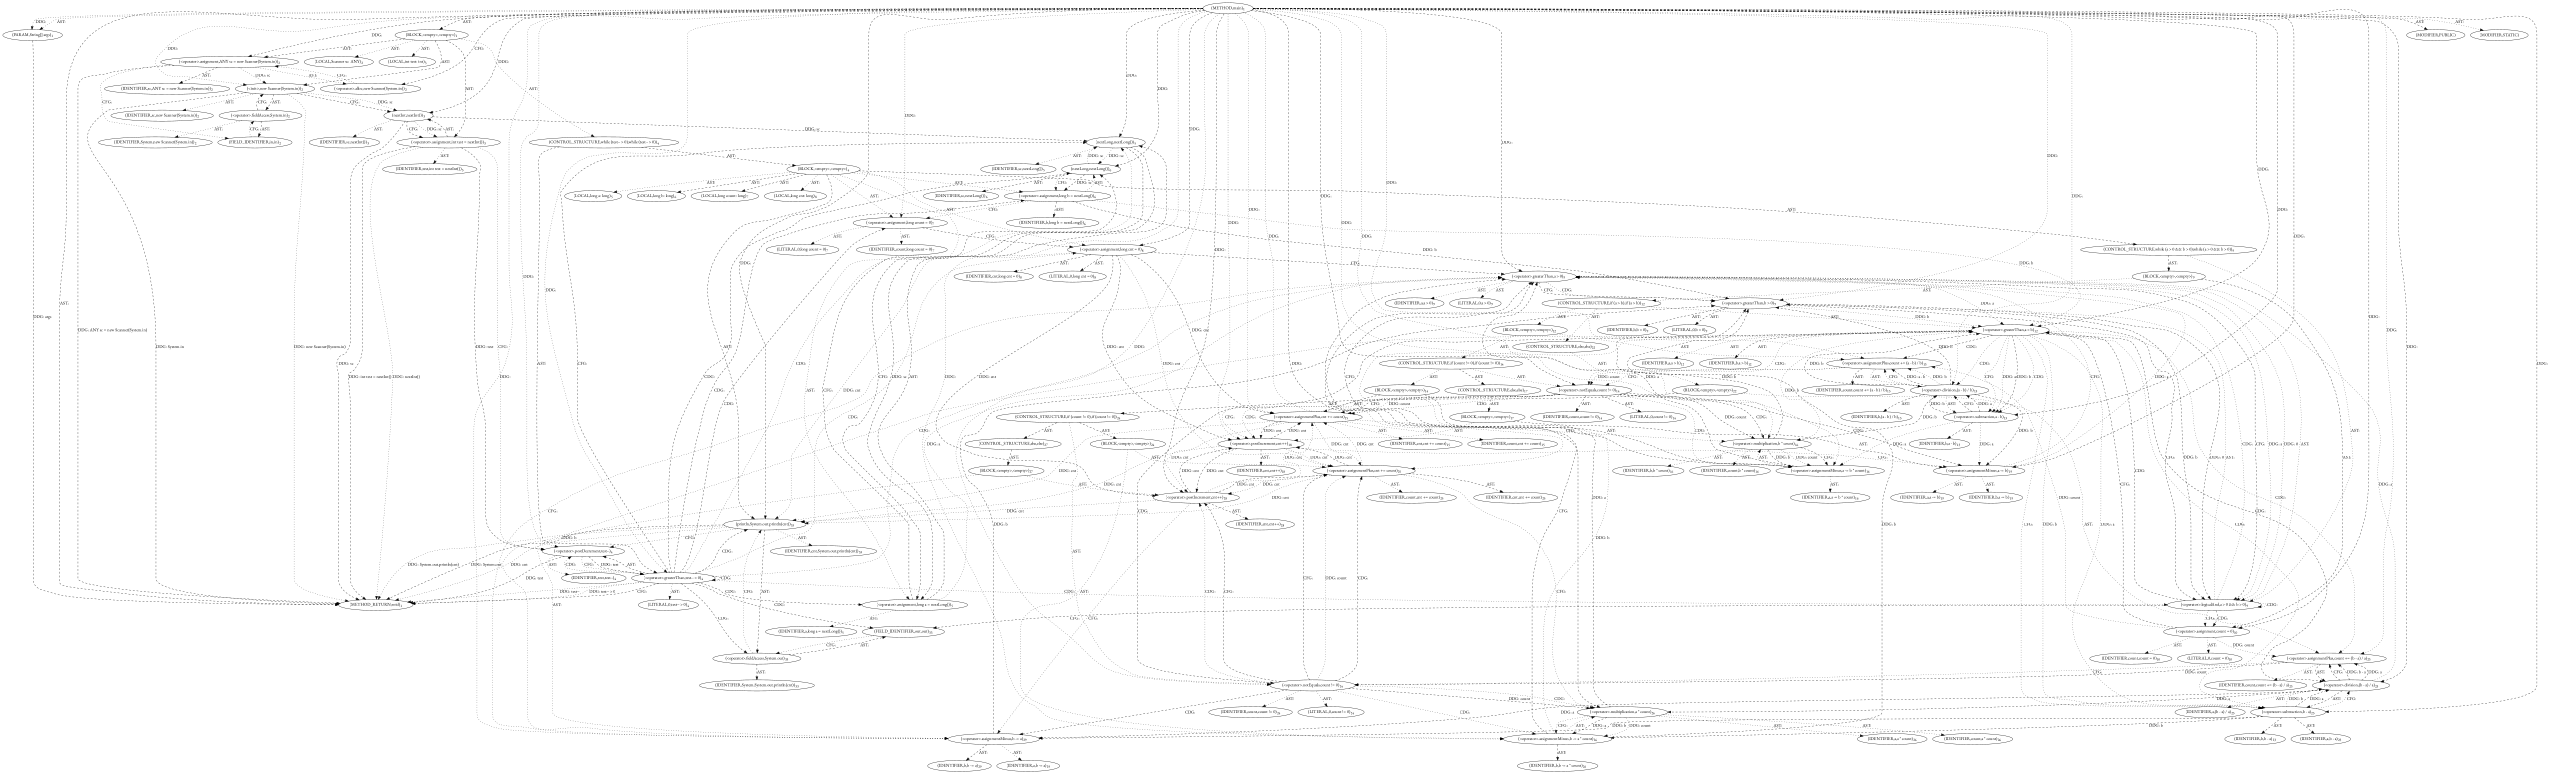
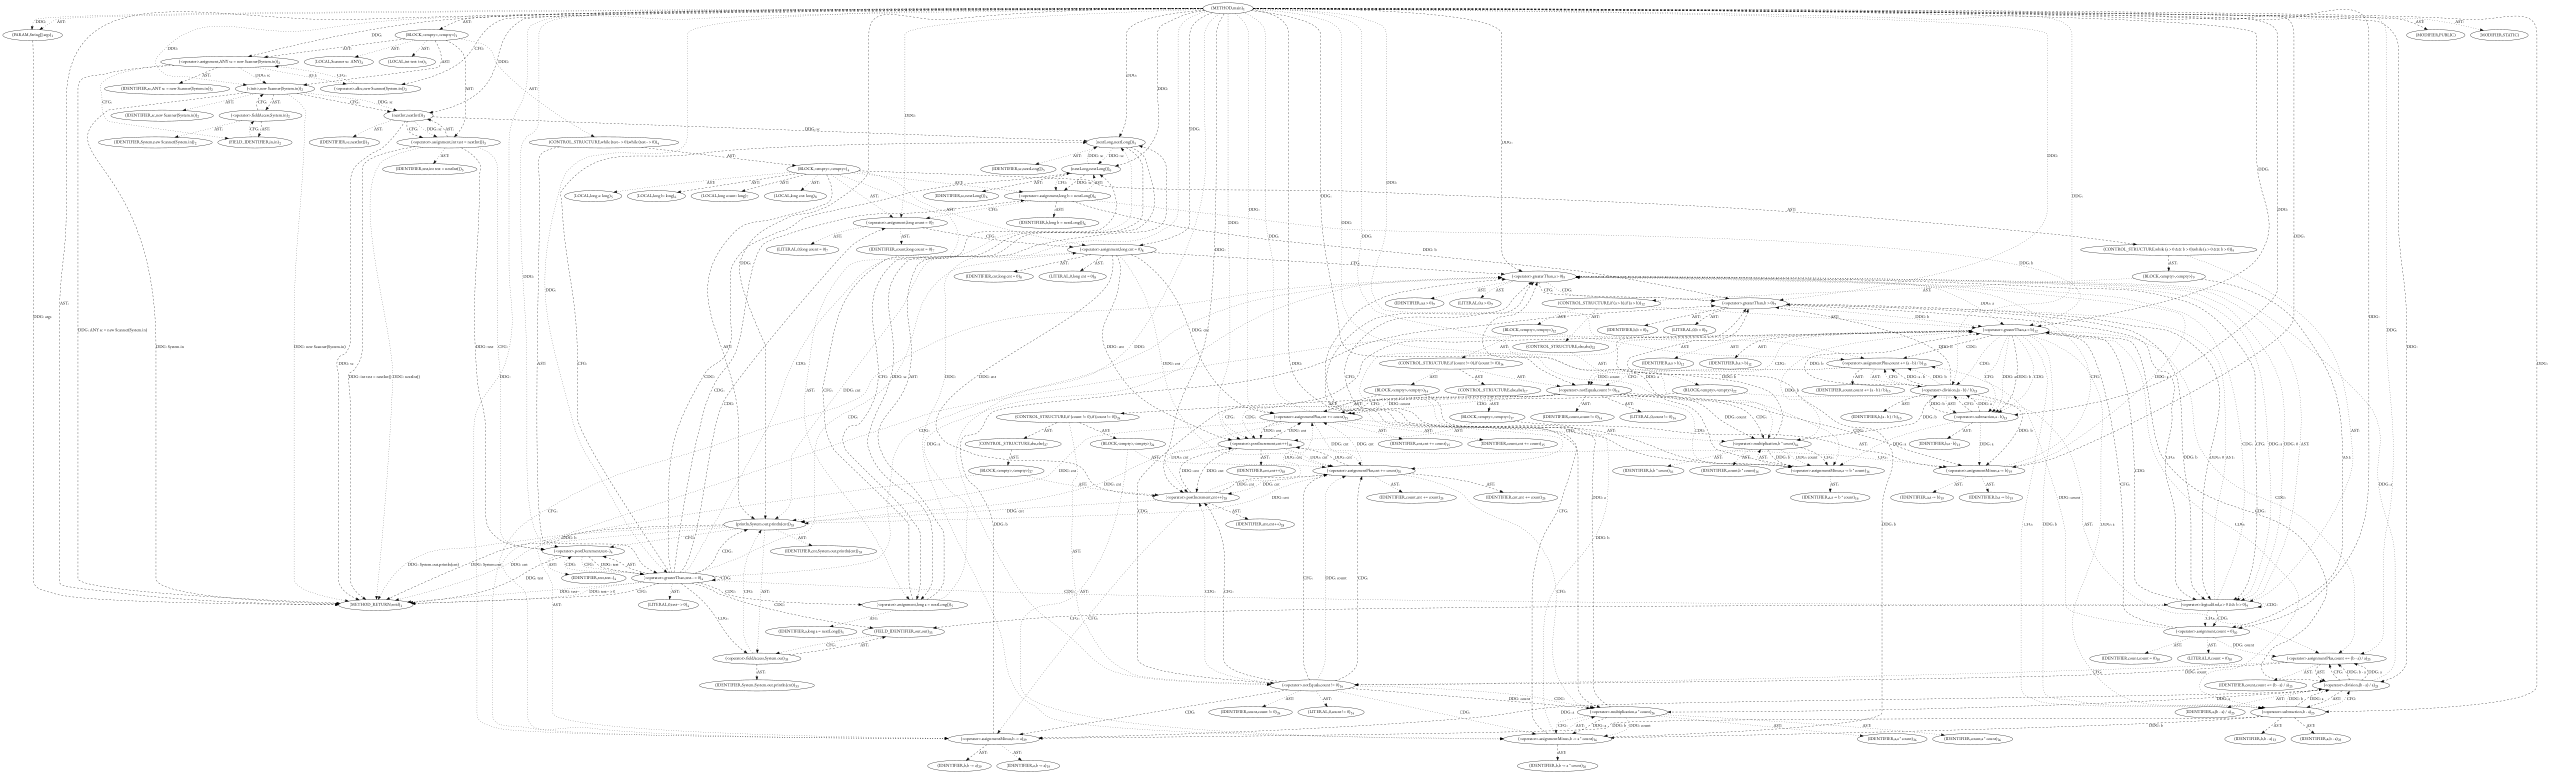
edge "(println,System.out.println(cnt))" -> "(<operator>.fieldAccess,System.out)": style dashed -> dotted
